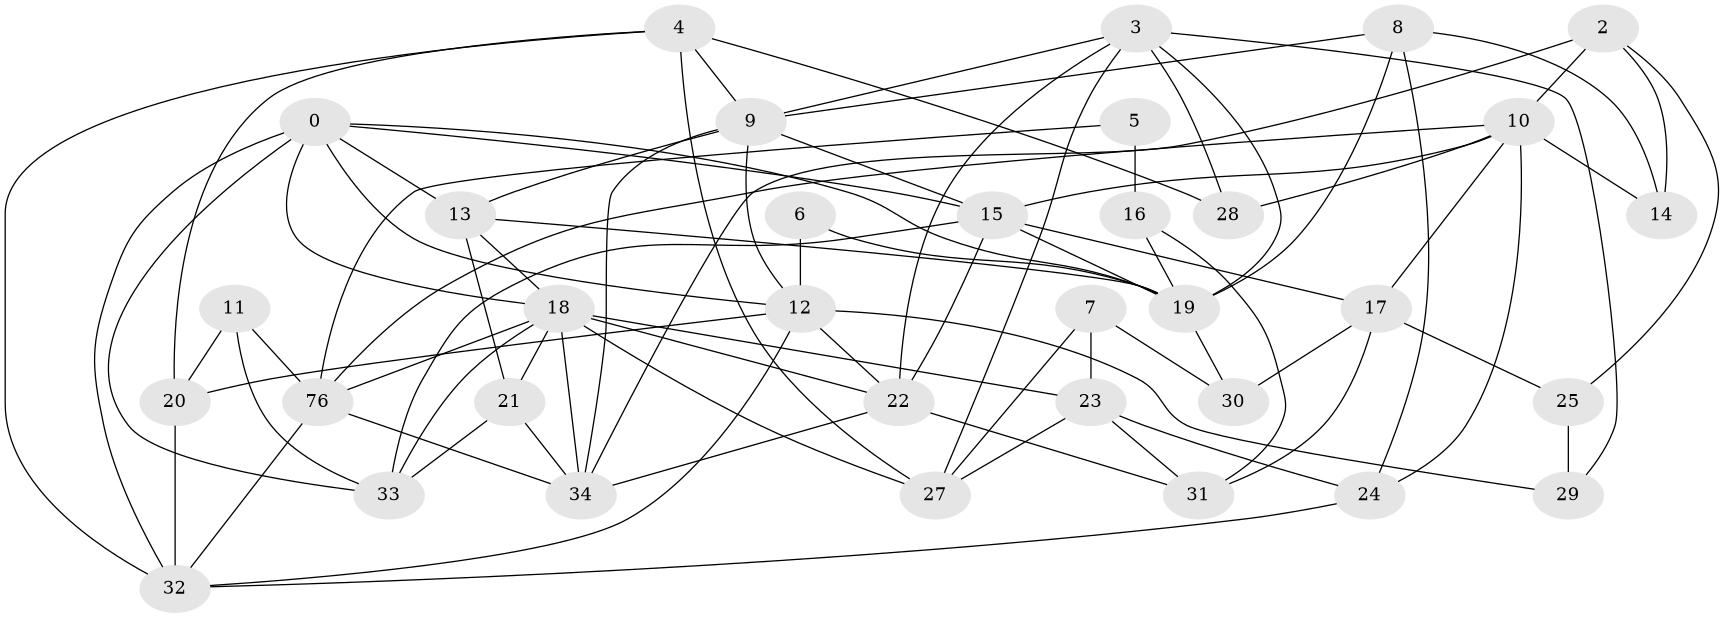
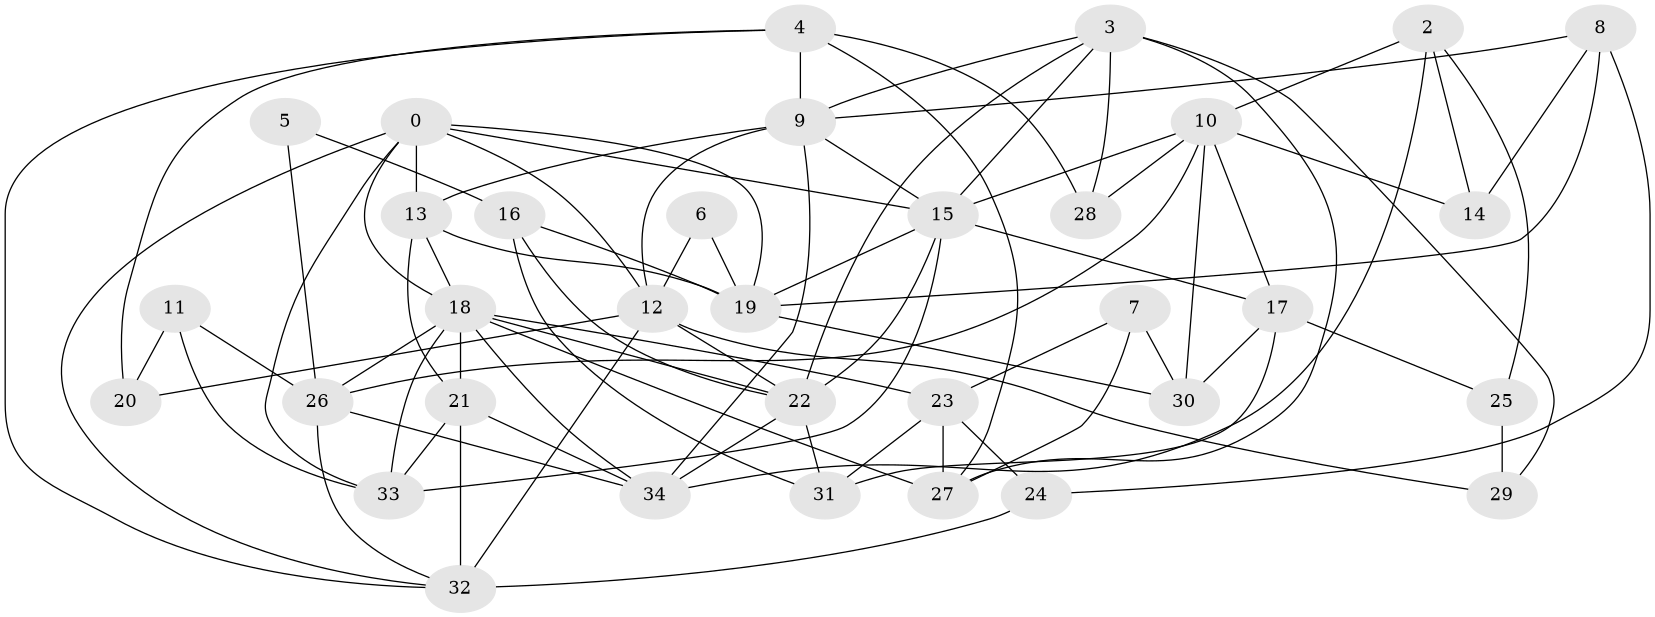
edge "3" -- "19": now "3" -- "15"
edge "16" -- "22": added
edge "10" -- "24": now "10" -- "30"
node "76": label "76" -> "26"
edge "20" -- "32": now "21" -- "32"
